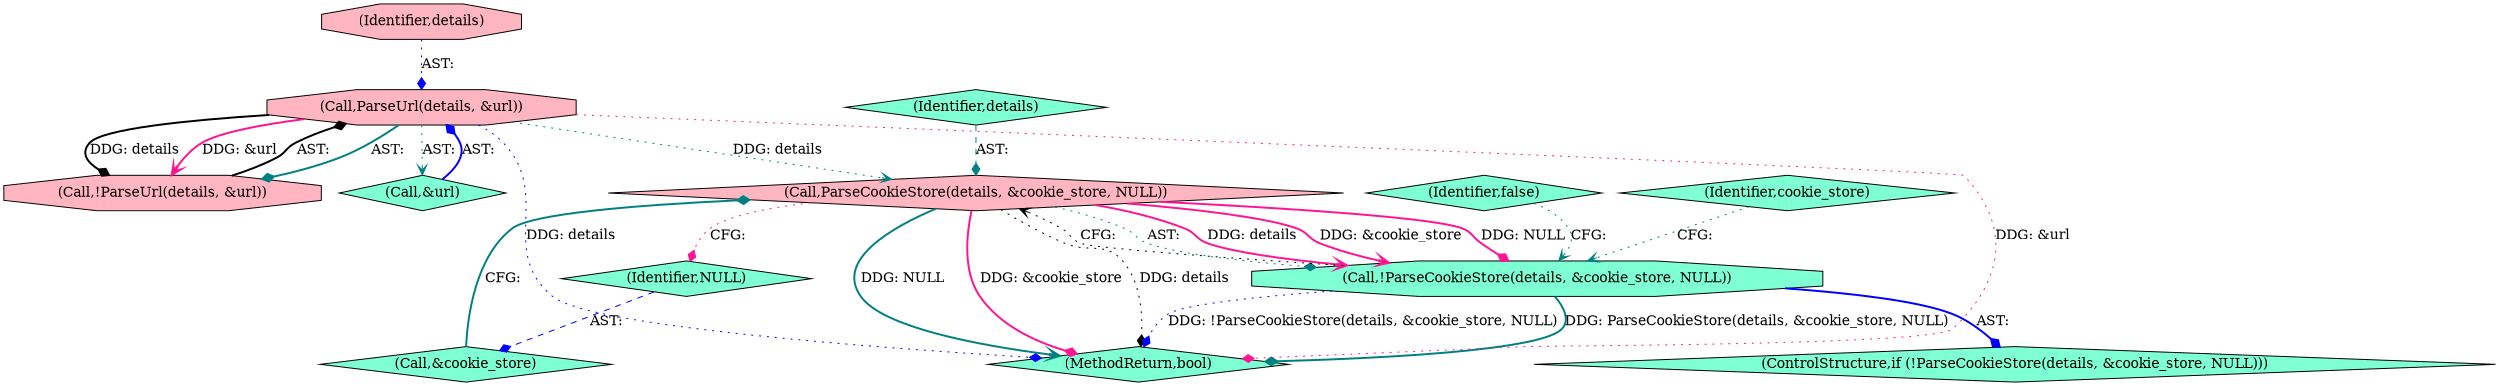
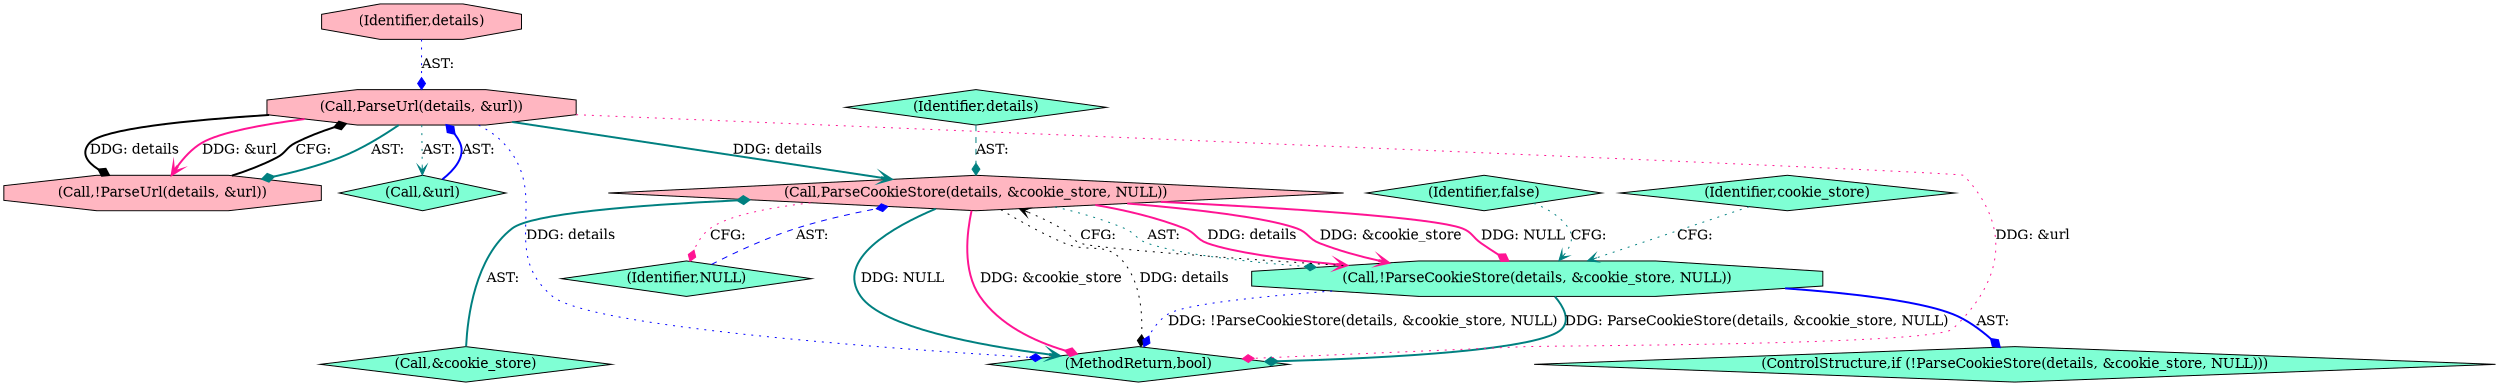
edge "(Call,!ParseUrl(details, &url))" -> "(Call,ParseUrl(details, &url))": label "AST: " -> "CFG: "
edge "(Call,ParseUrl(details, &url))" -> "(Call,ParseCookieStore(details, &cookie_store, NULL))": style dotted -> bold
edge "(Call,&cookie_store)" -> "(Call,ParseCookieStore(details, &cookie_store, NULL))": label "CFG: " -> "AST: "
edge "(Identifier,NULL)" -> "(Call,&cookie_store)": now "(Identifier,NULL)" -> "(Call,ParseCookieStore(details, &cookie_store, NULL))"
